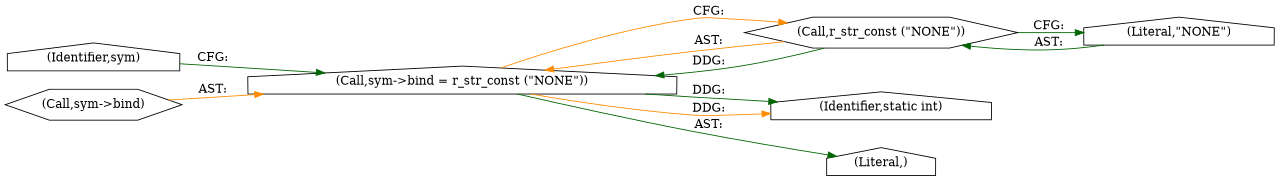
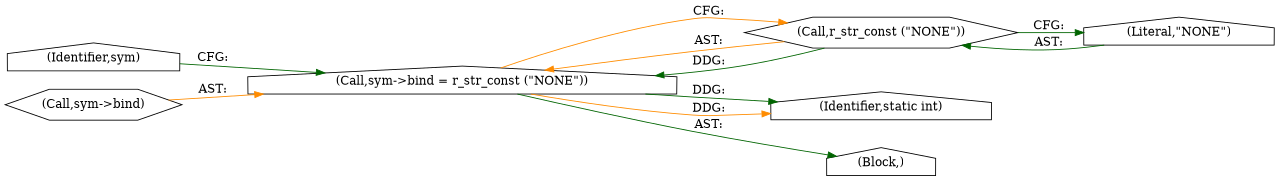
node "(Literal,)": label "(Literal,)" -> "(Block,)"
